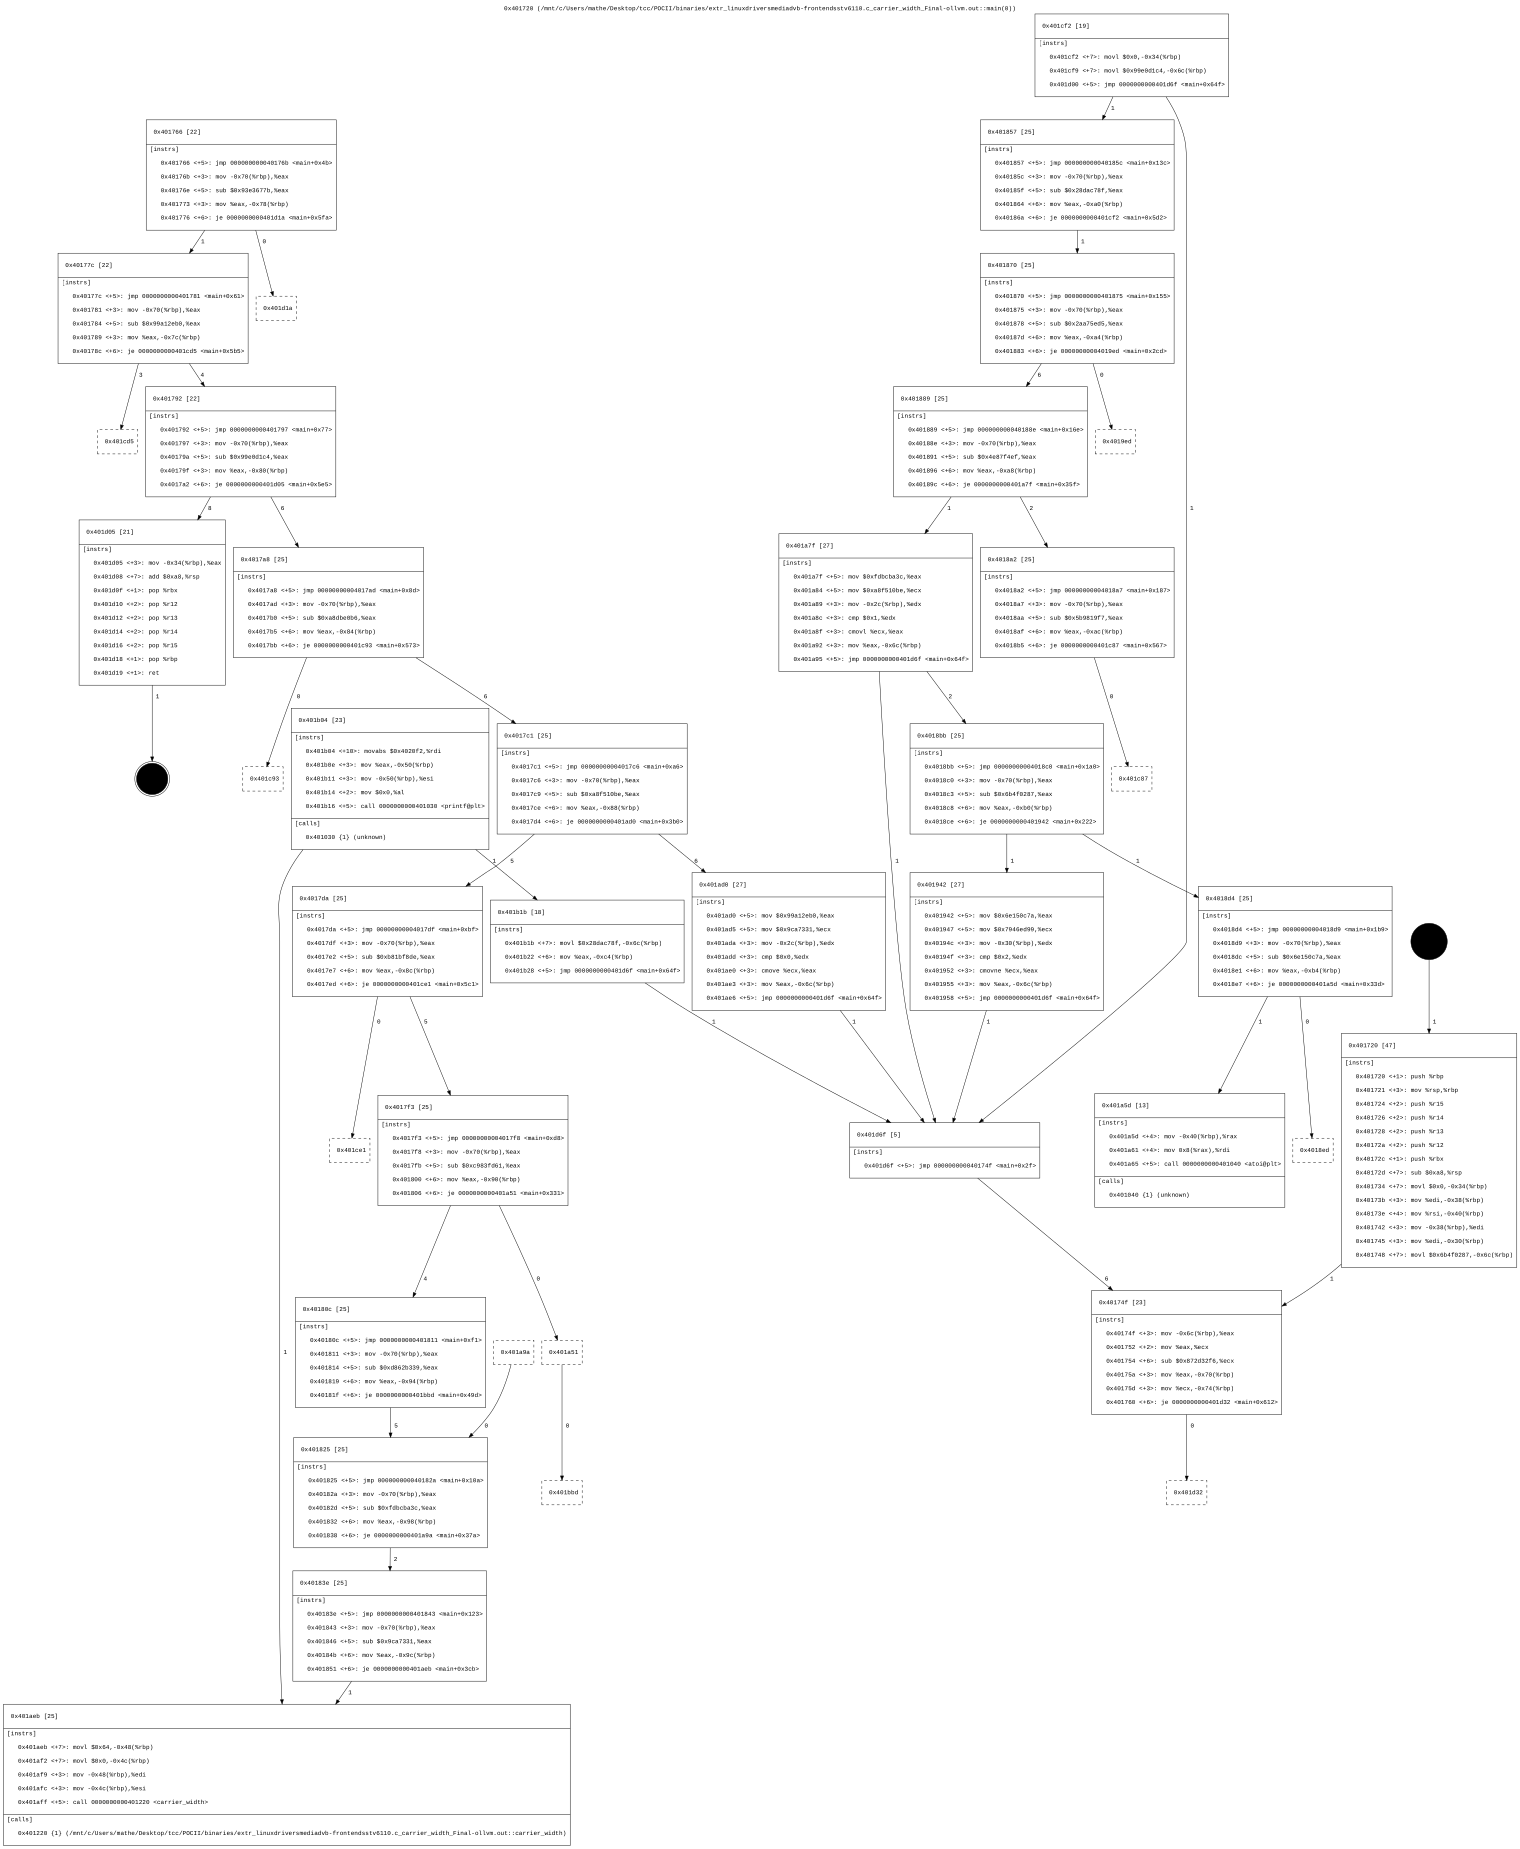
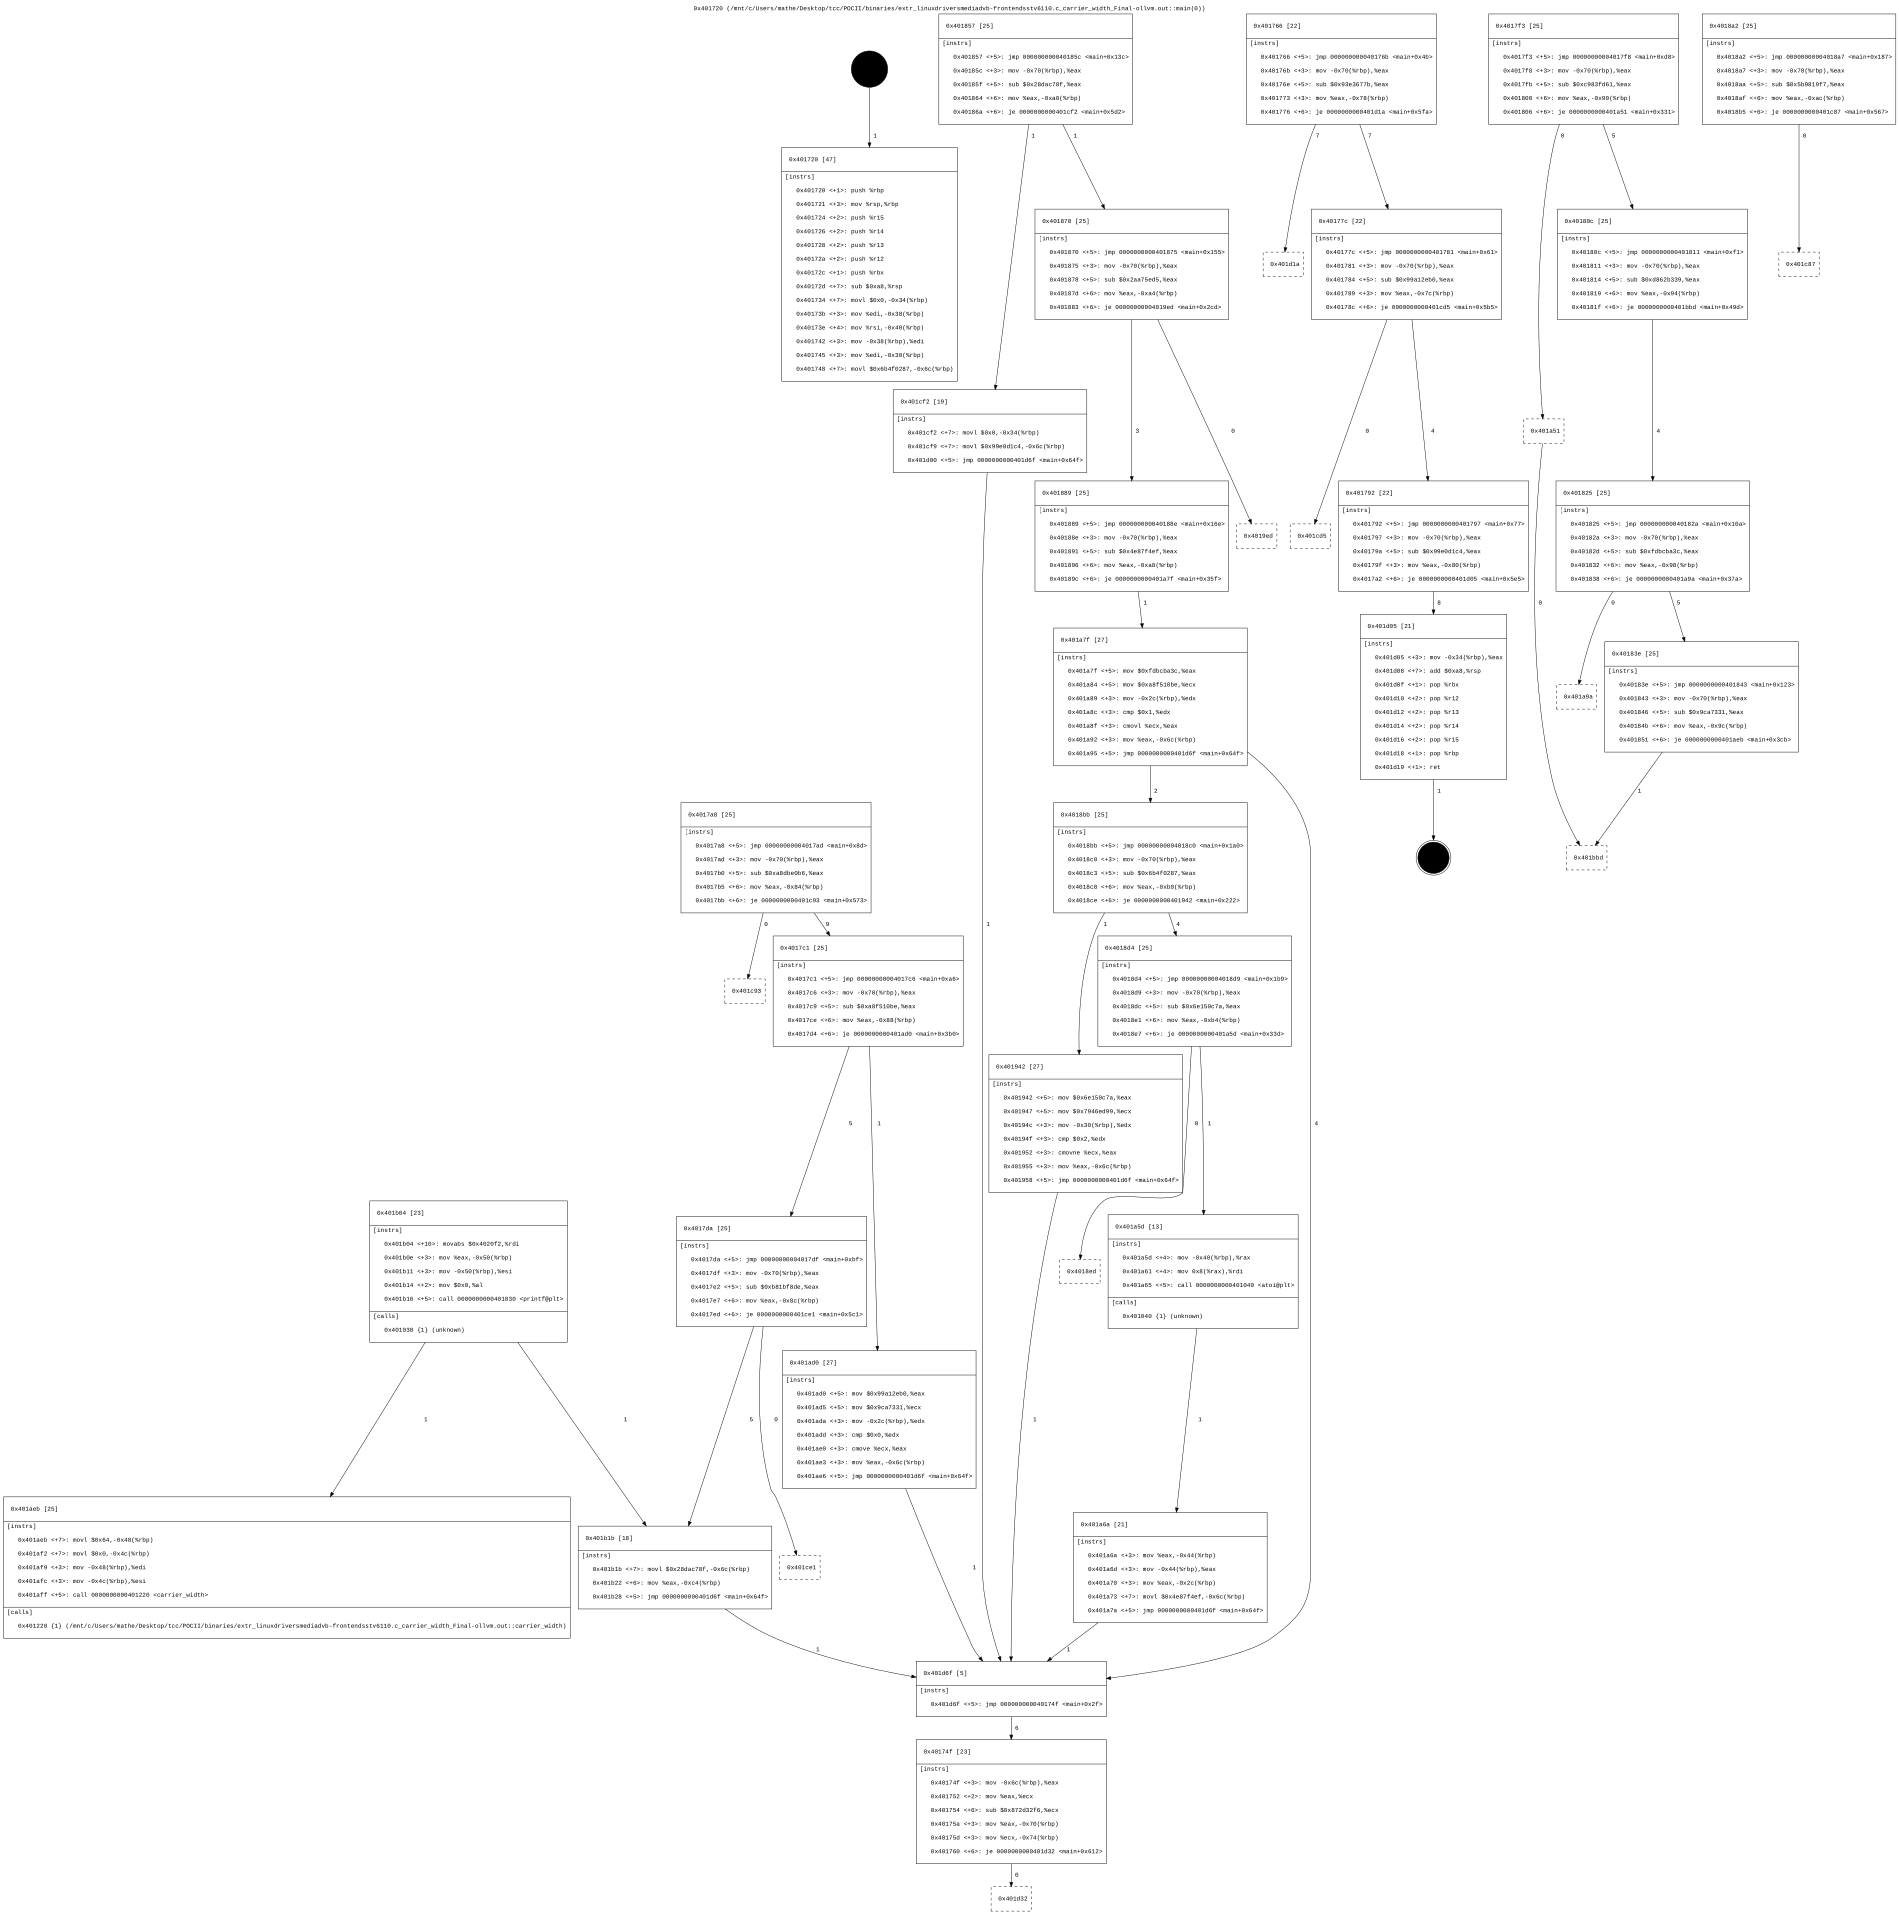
edge "0x401cf2 [19]" -> "0x401857 [25]": reversed
edge "0x401766 [22]" -> "0x40177c [22]": label " 1" -> " 7"
edge "0x401766 [22]" -> "0x401d1a": label " 0" -> " 7"
edge "0x40177c [22]" -> "0x401cd5": label " 3" -> " 0"
edge "0x401870 [25]" -> "0x401889 [25]": label " 6" -> " 3"
edge "0x401792 [22]" -> "0x4017a8 [25]": removed, label "6"
edge "0x401889 [25]" -> "0x4018a2 [25]": removed, label "2"
edge "0x4017a8 [25]" -> "0x4017c1 [25]": label " 6" -> " 9"
edge "0x4017c1 [25]" -> "0x401ad0 [27]": label " 6" -> " 1"
edge "0x401a7f [27]" -> "0x401d6f [5]": label " 1" -> " 4"
edge "0x4018bb [25]" -> "0x4018d4 [25]": label " 1" -> " 4"
edge "0x4017da [25]" -> "0x4017f3 [25]": now "0x4017da [25]" -> "0x401b1b [18]"
edge "0x4017f3 [25]" -> "0x40180c [25]": label " 4" -> " 5"
edge "0x401720 [47]" -> "0x40174f [23]": removed, label "1"
edge "0x401a9a" -> "0x401825 [25]": reversed
edge "0x40180c [25]" -> "0x401825 [25]": label " 5" -> " 4"
edge "0x401825 [25]" -> "0x40183e [25]": label " 2" -> " 5"
node "0x401a6a [21]": added
edge "0x40183e [25]" -> "0x401aeb [25]": now "0x40183e [25]" -> "0x401bbd"
